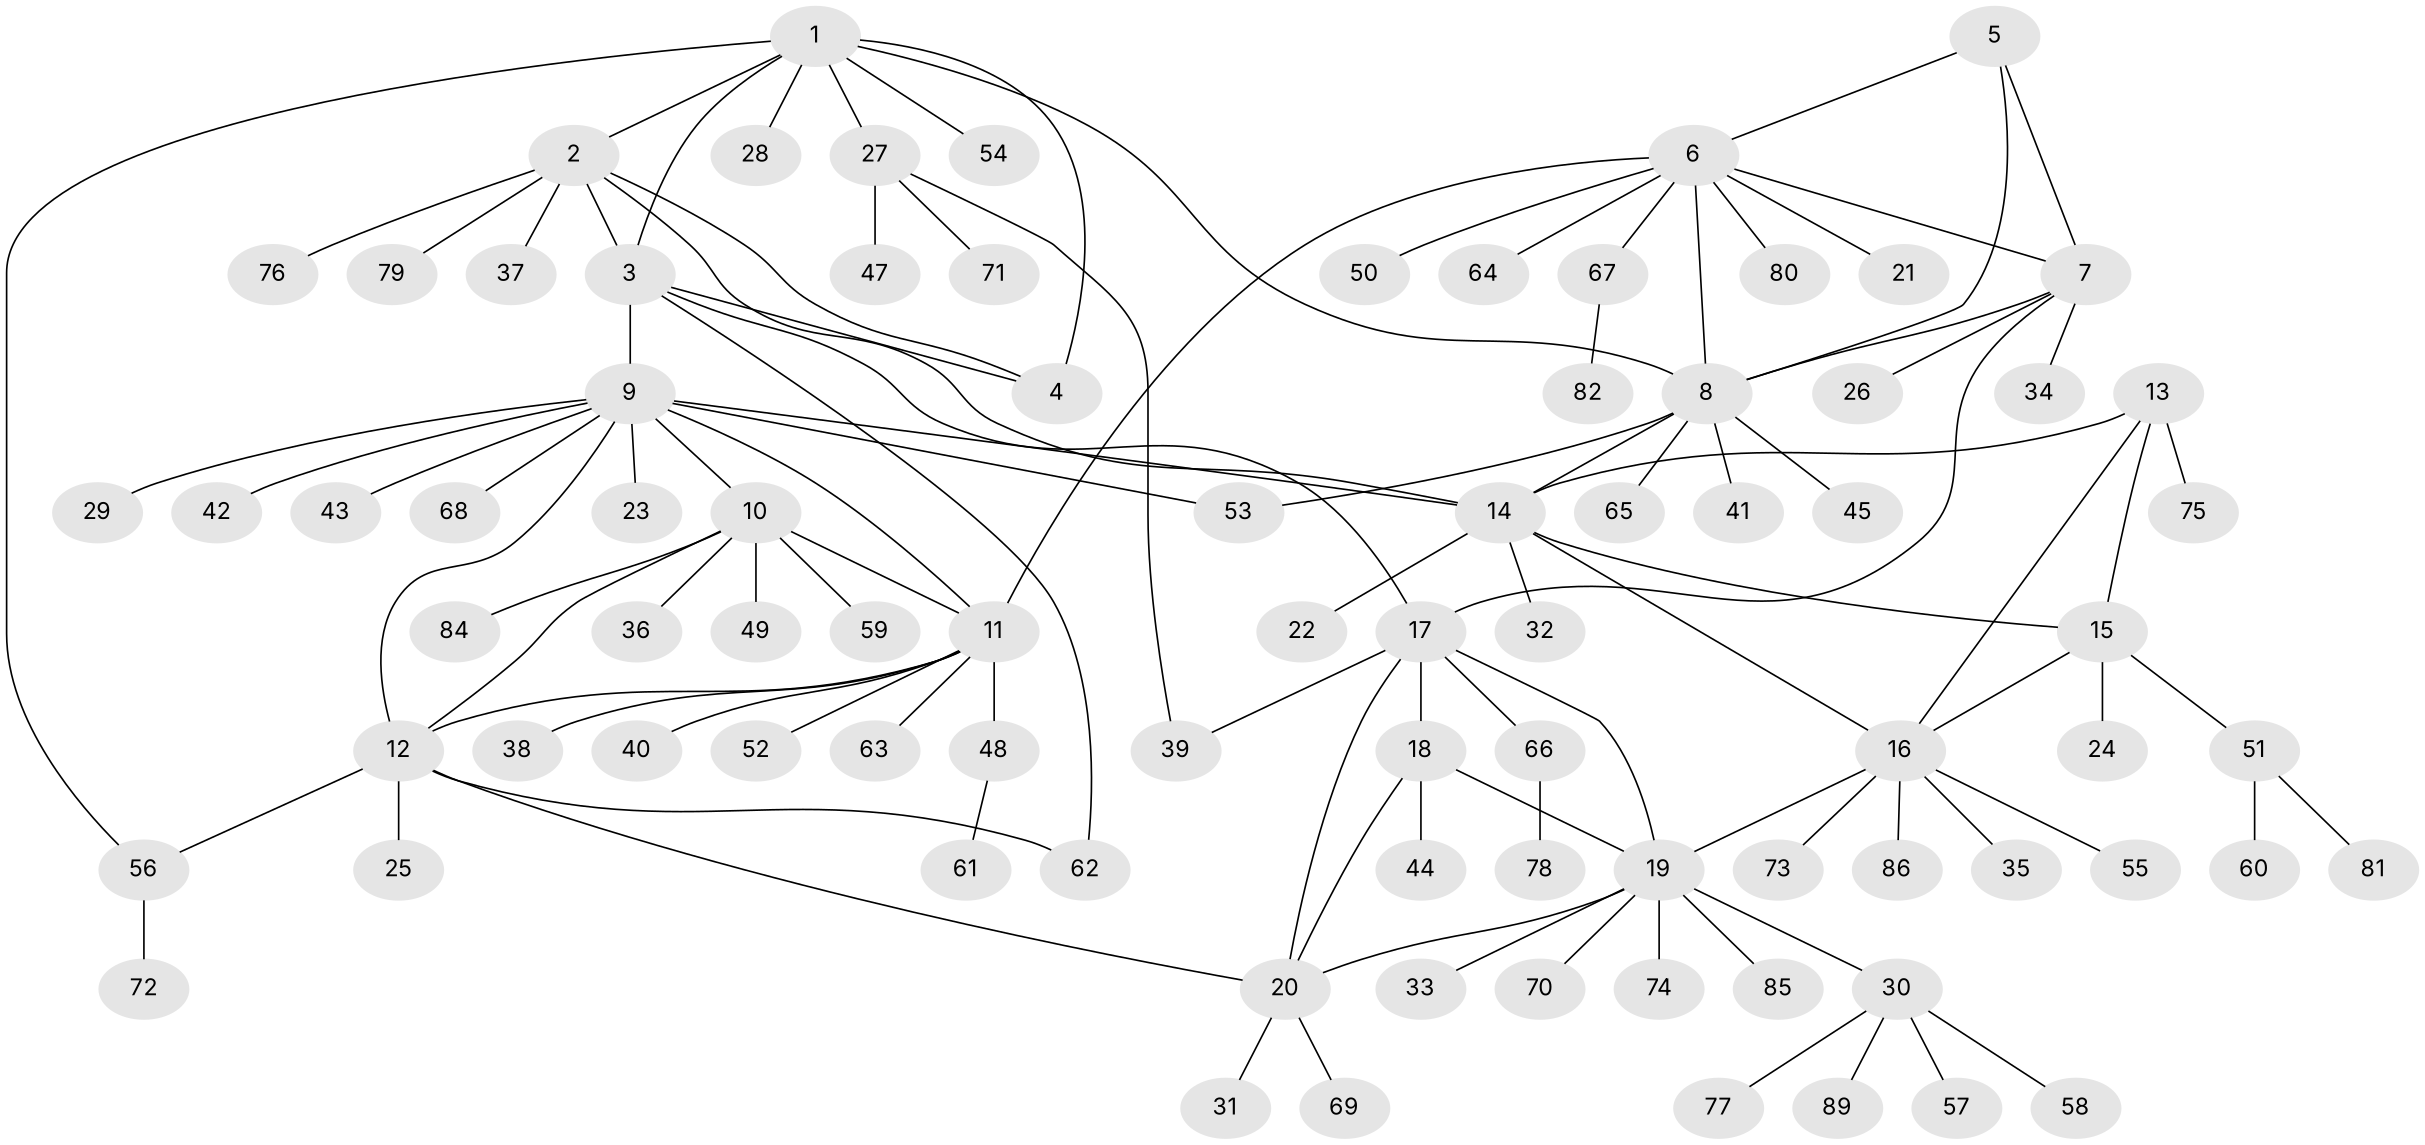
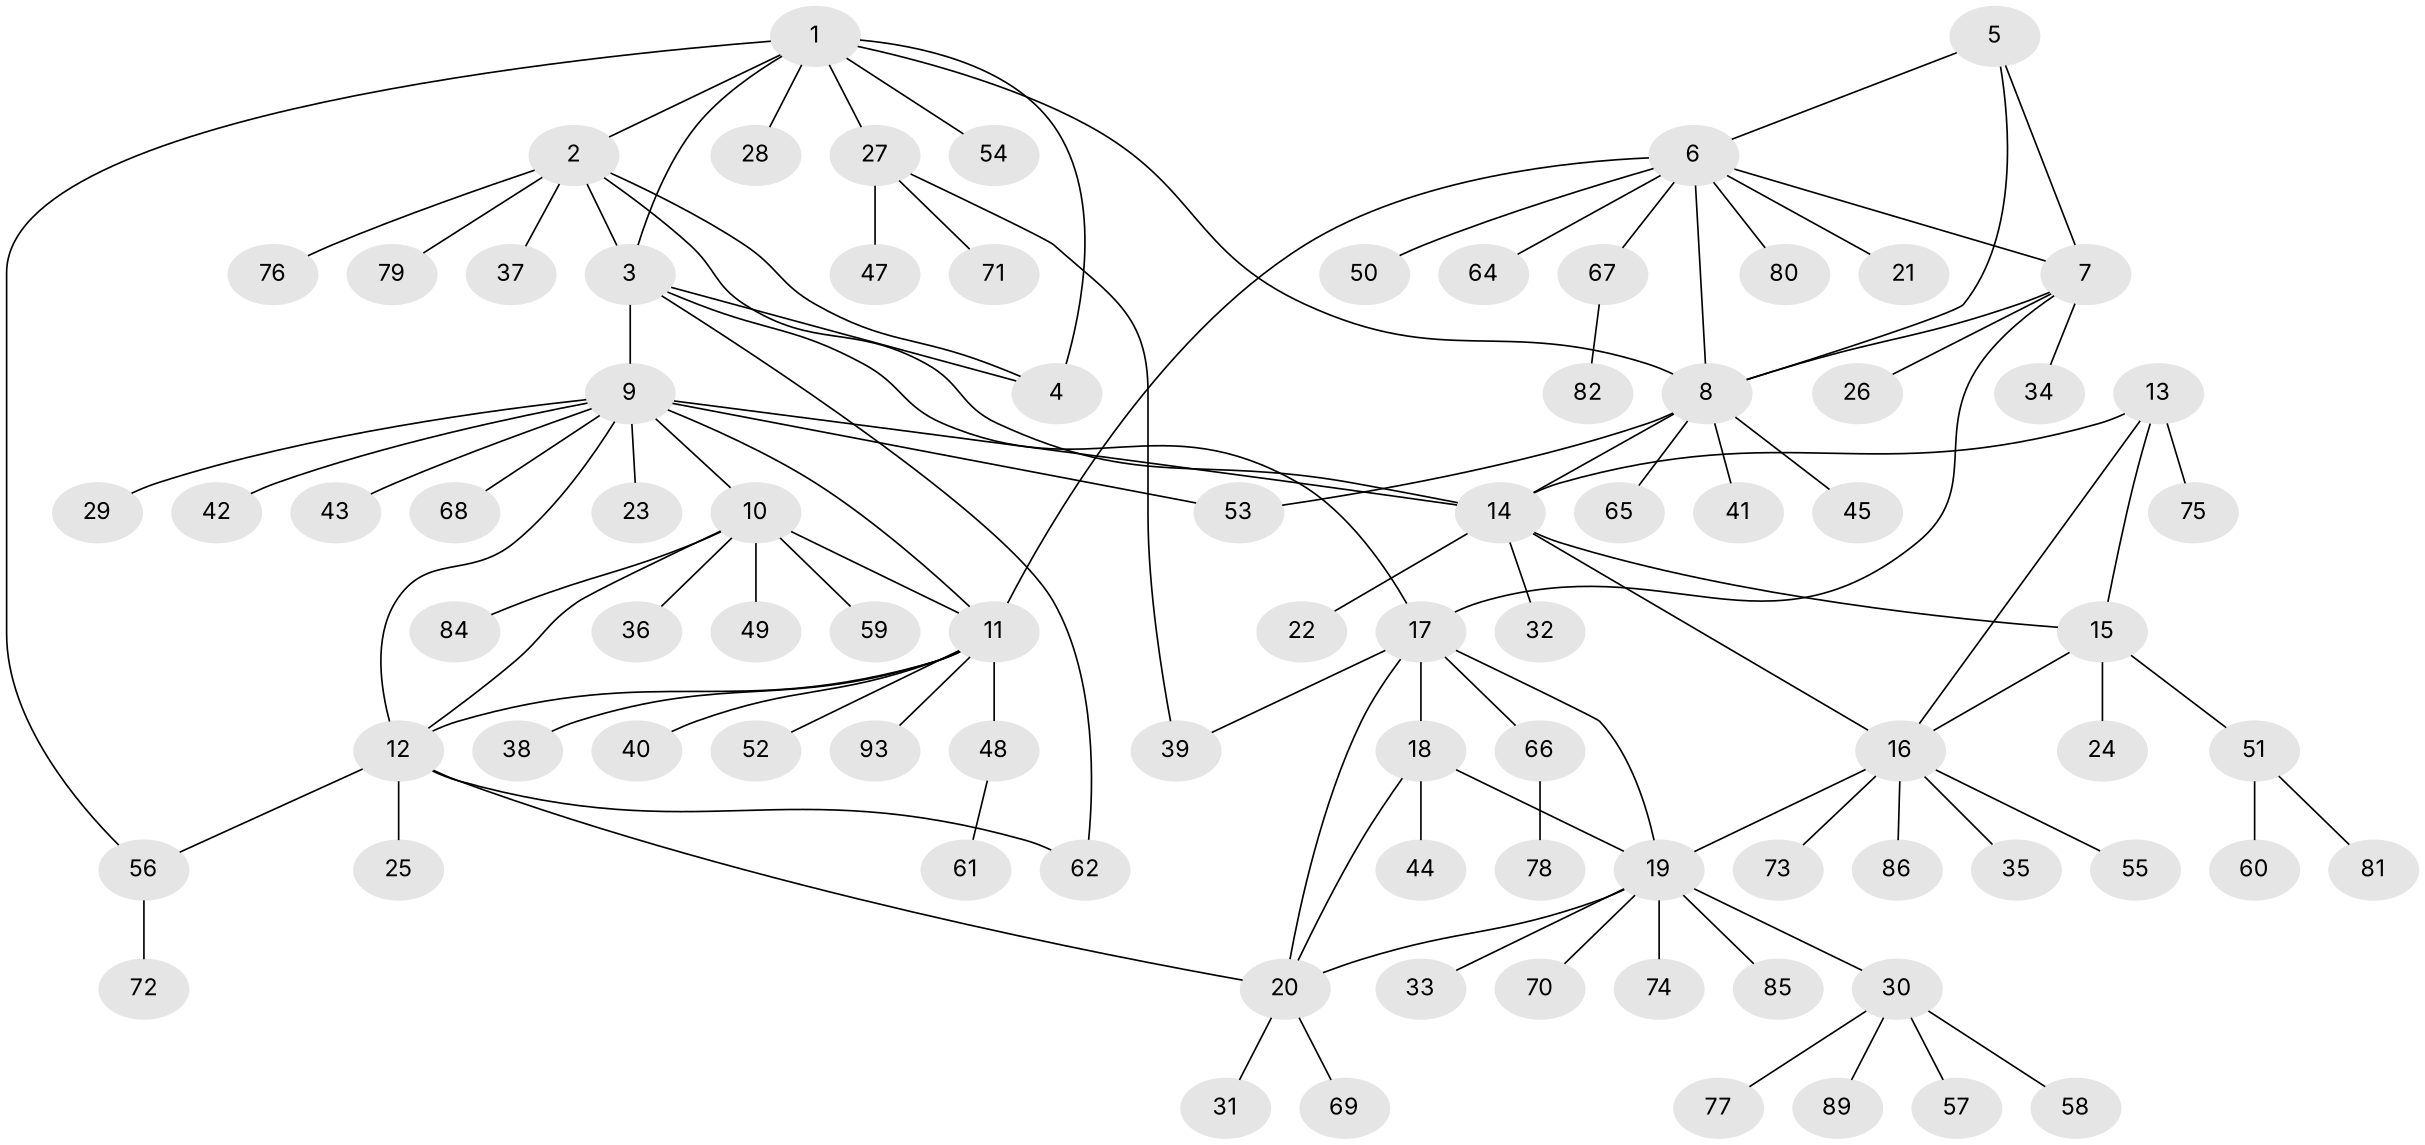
node "63": label "63" -> "93"
